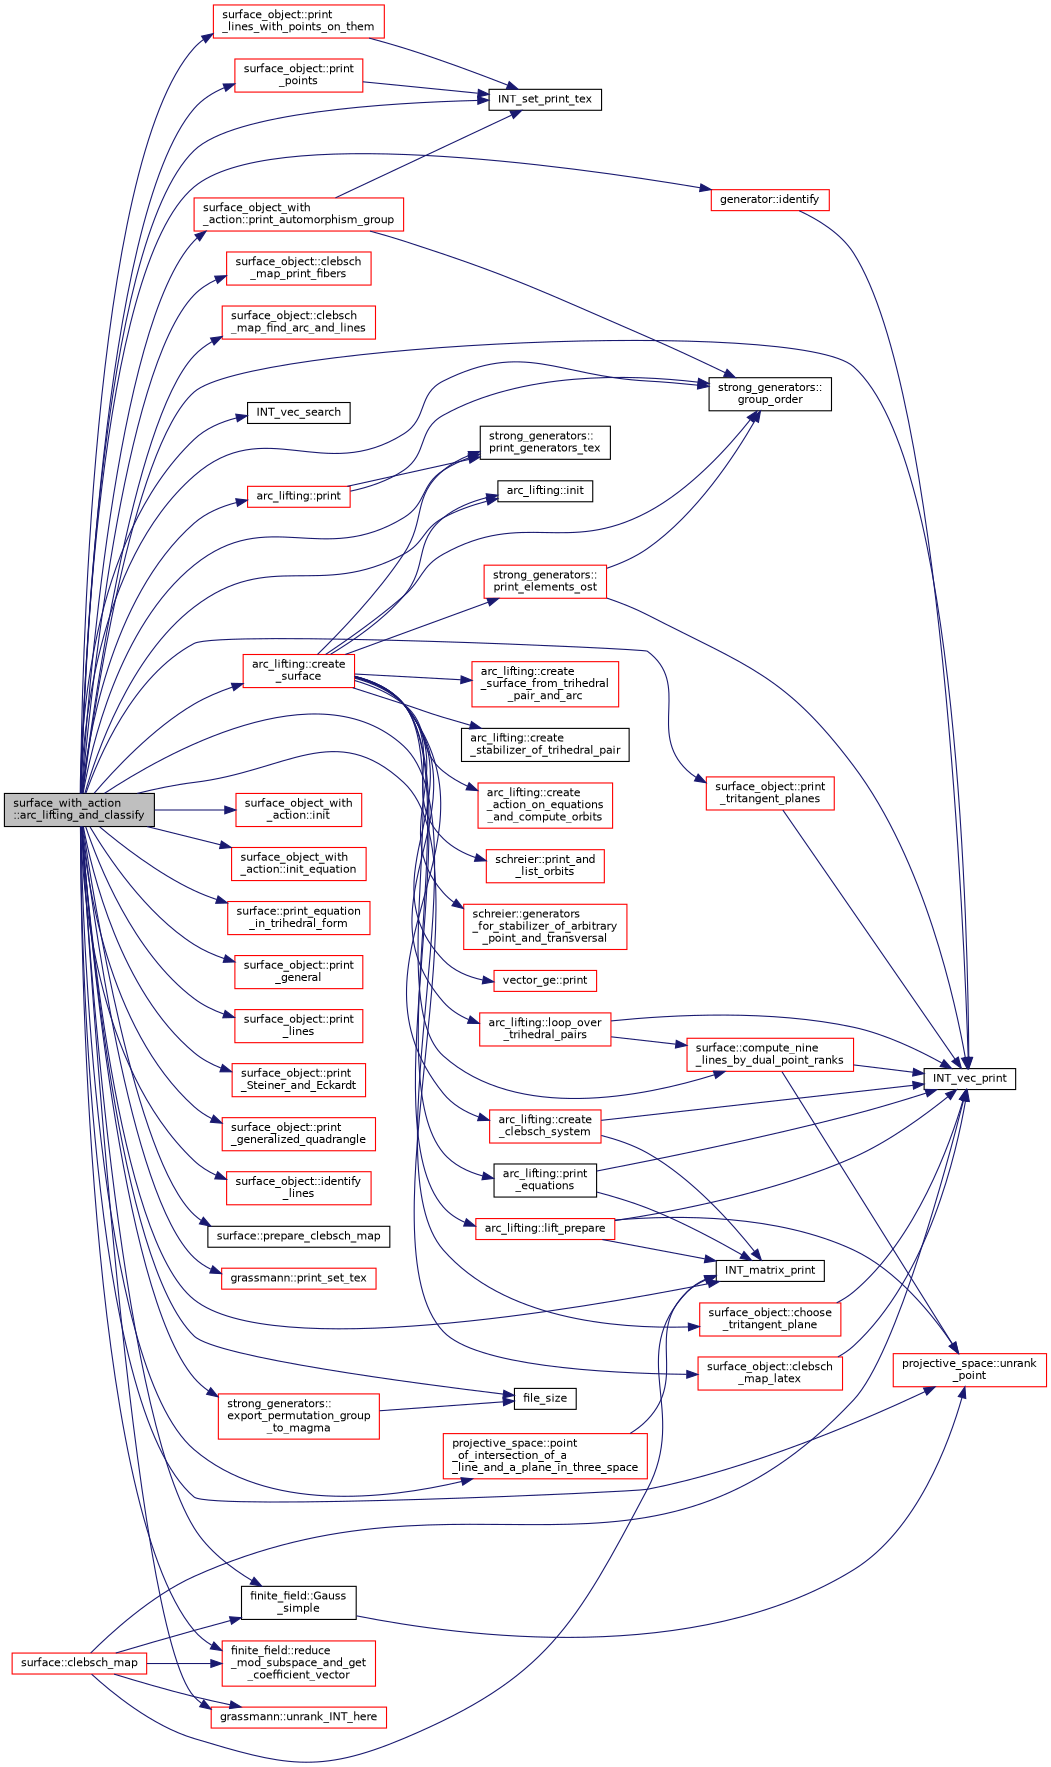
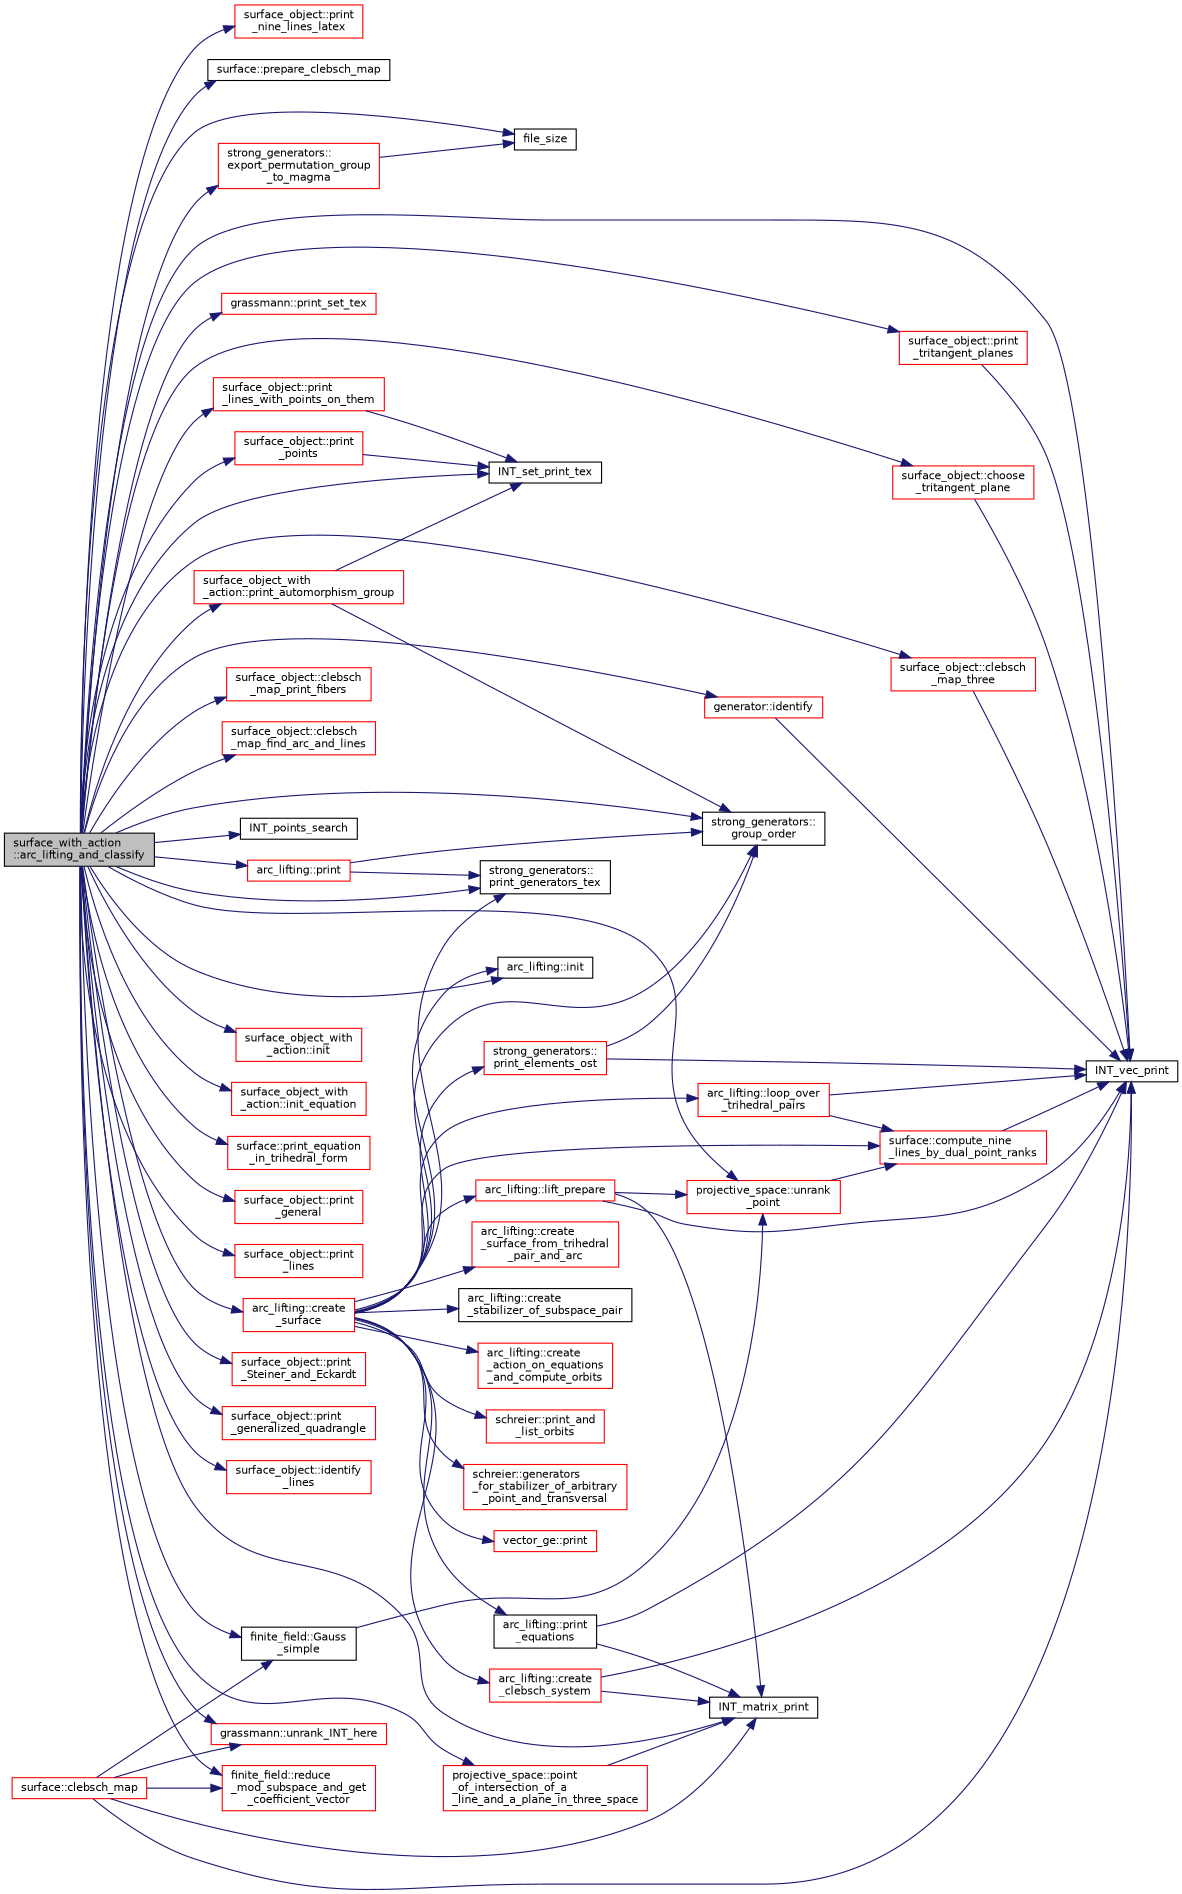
node "surface_object::print _nine_lines_latex": added
node "INT_vec_search": label "INT_vec_search" -> "INT_points_search"
node "arc_lifting::create _stabilizer_of_trihedral_pair": label "arc_lifting::create _stabilizer_of_trihedral_pair" -> "arc_lifting::create _stabilizer_of_subspace_pair"
edge "surface::compute_nine _lines_by_dual_point_ranks" -> "projective_space::unrank _point": reversed
node "surface_object::clebsch _map_latex": label "surface_object::clebsch _map_latex" -> "surface_object::clebsch _map_three"
